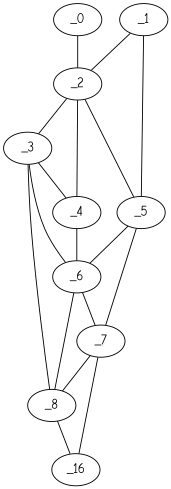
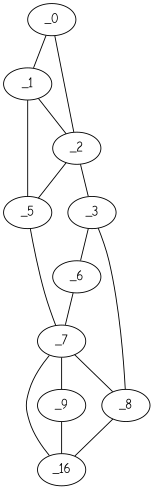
edge "_0" -- "_1": added
node "_4": removed
edge "_5" -- "_6": removed
edge "_6" -- "_8": removed
node "_9": added
